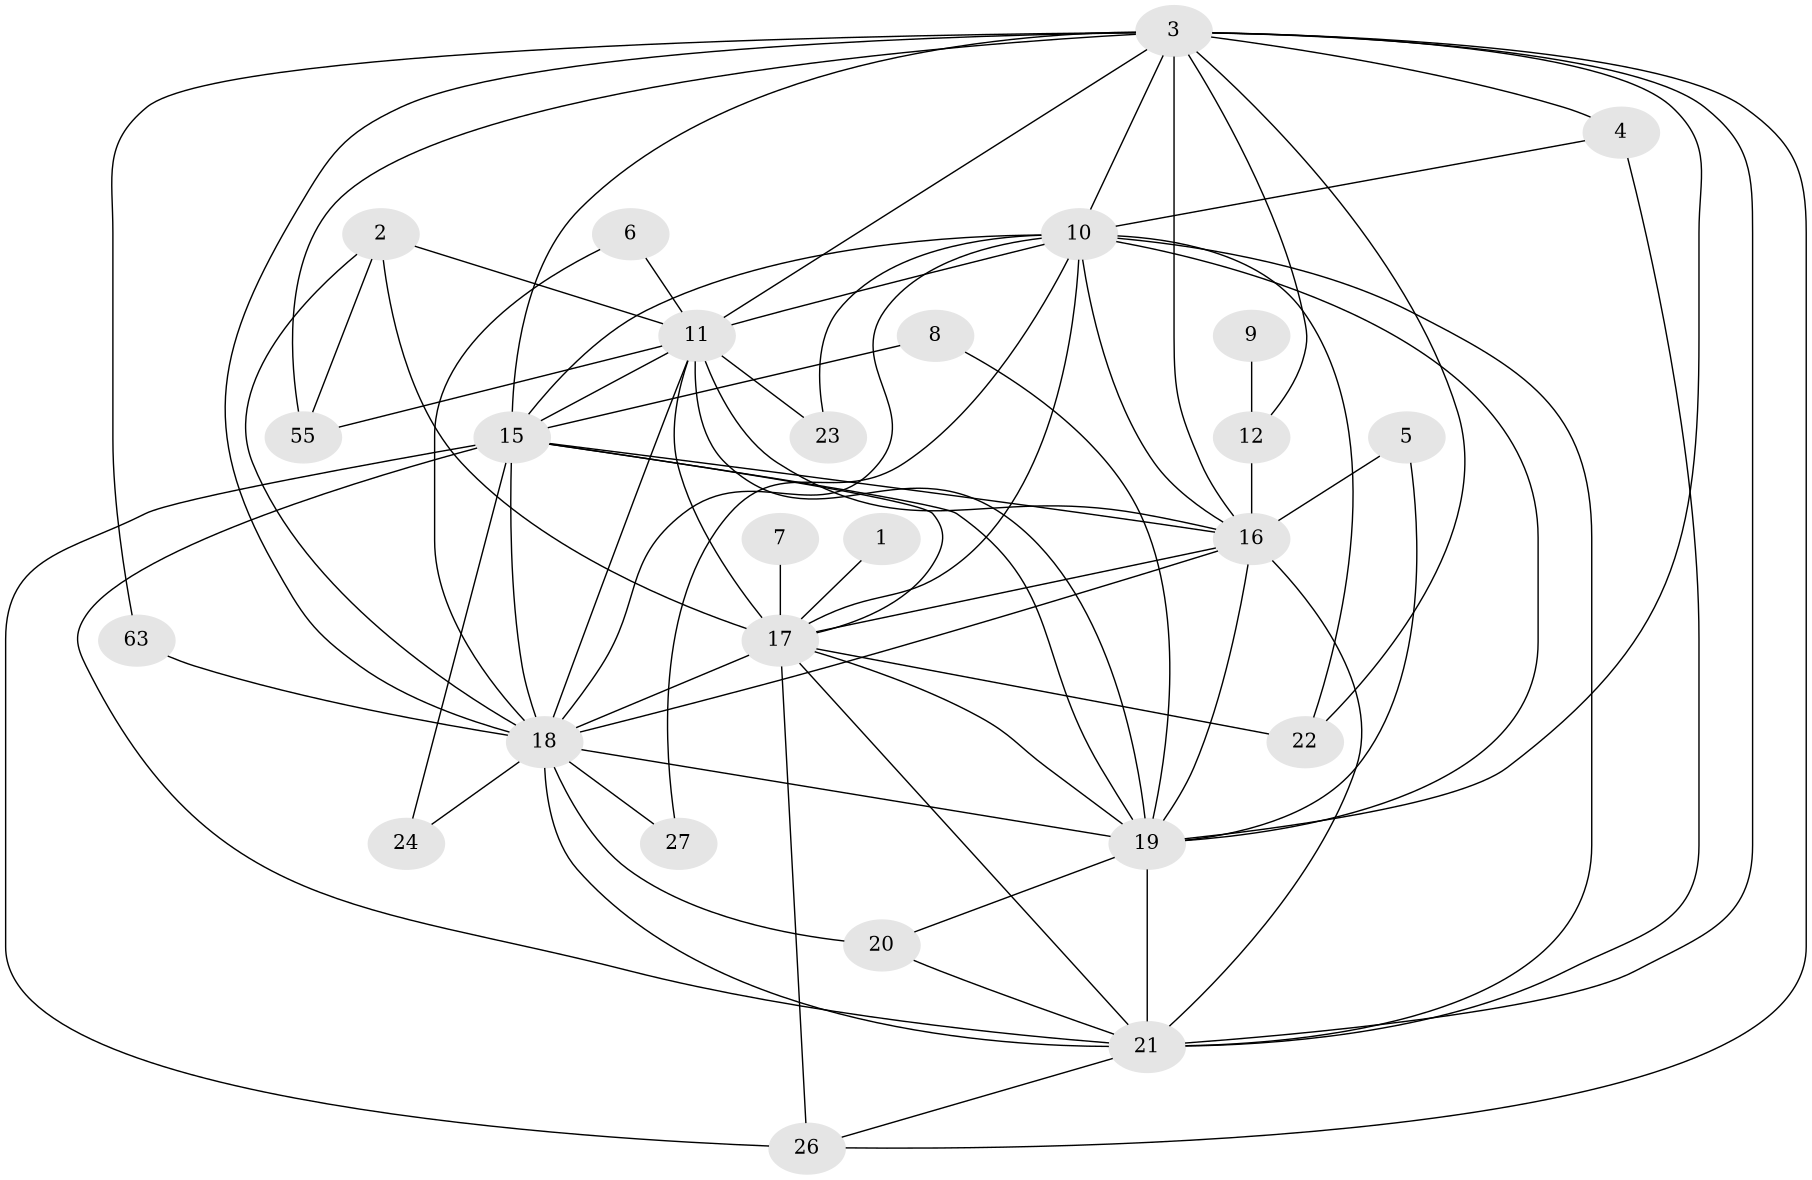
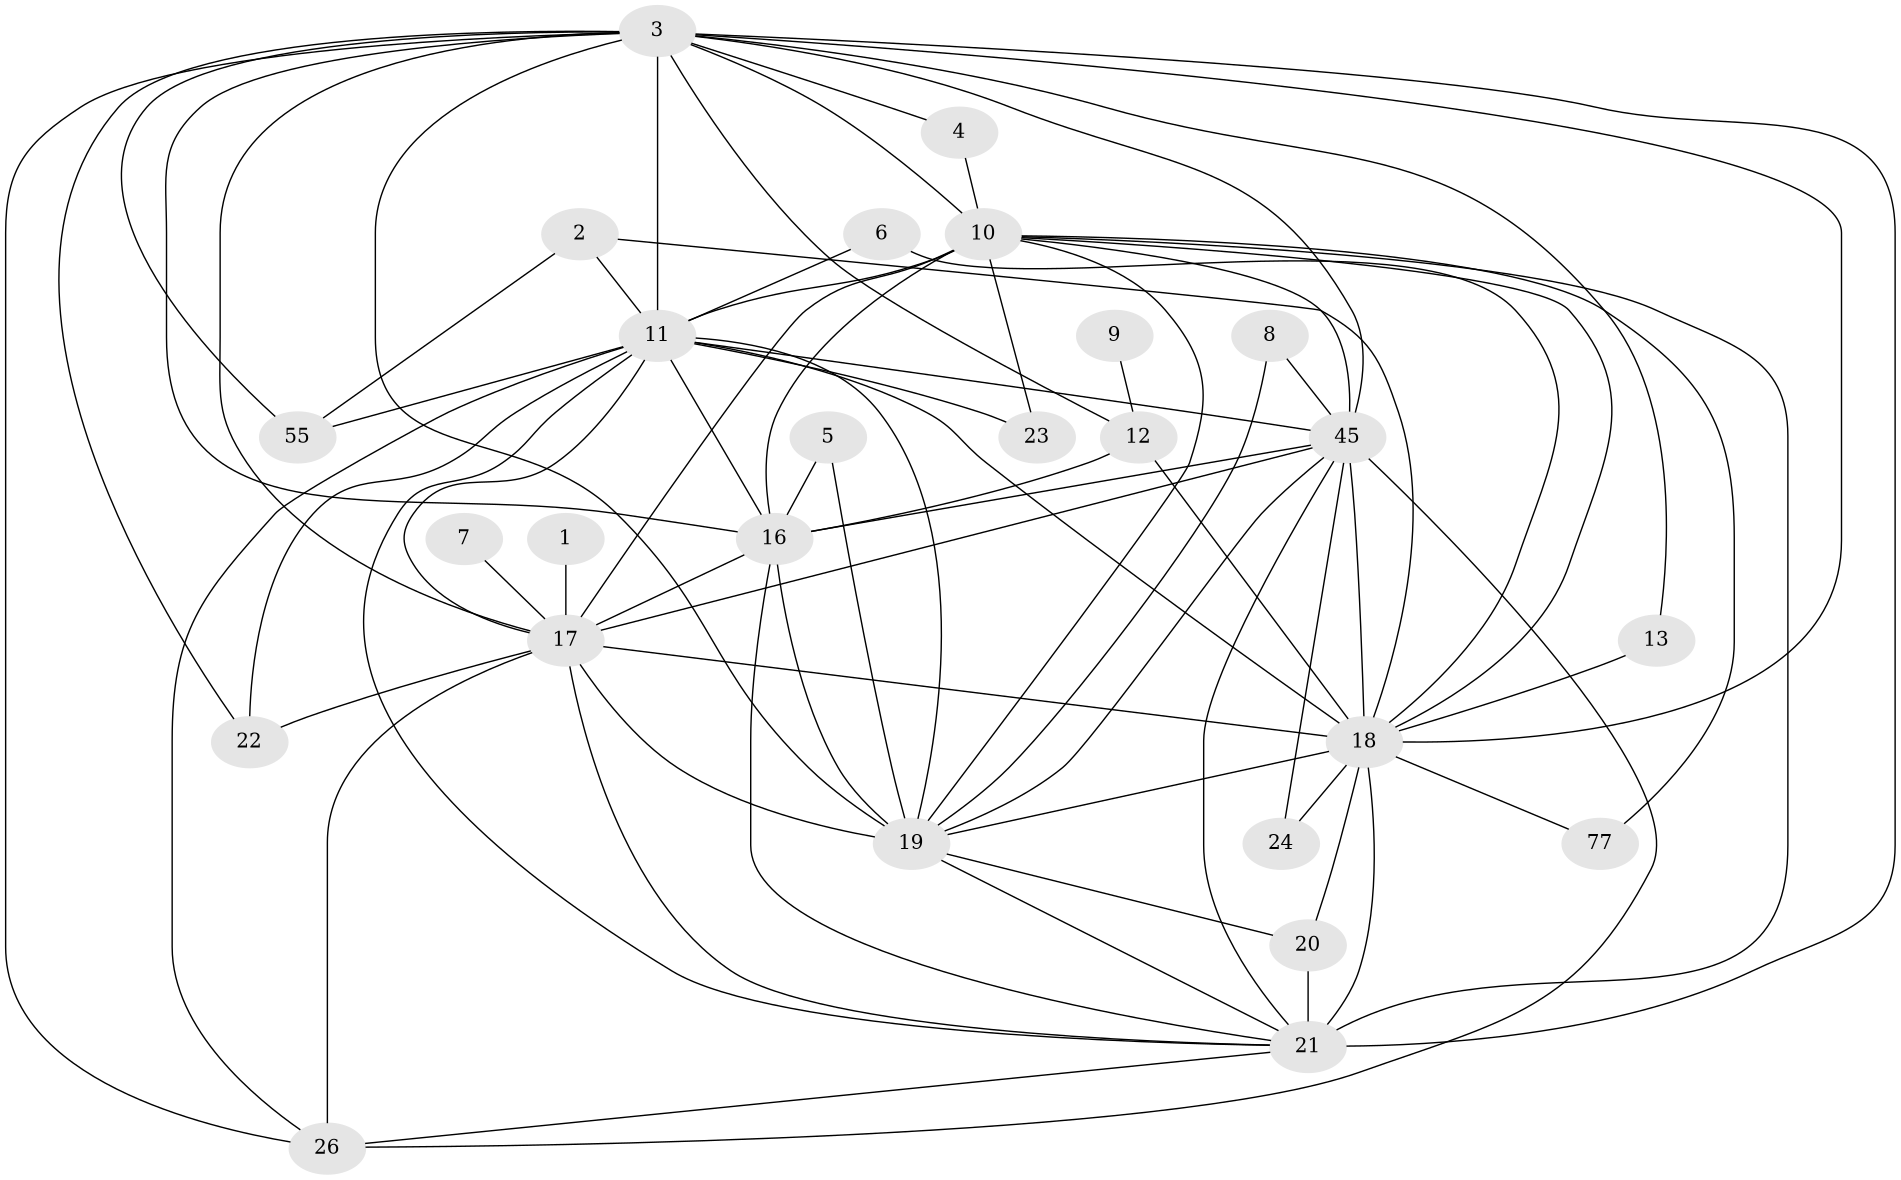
edge "10" -- "22": now "11" -- "22"
node "15": label "15" -> "45"
edge "2" -- "17": now "3" -- "17"
edge "11" -- "26": added
node "63": label "63" -> "13"
edge "16" -- "18": now "12" -- "18"
edge "4" -- "21": now "11" -- "21"
node "27": label "27" -> "77"
